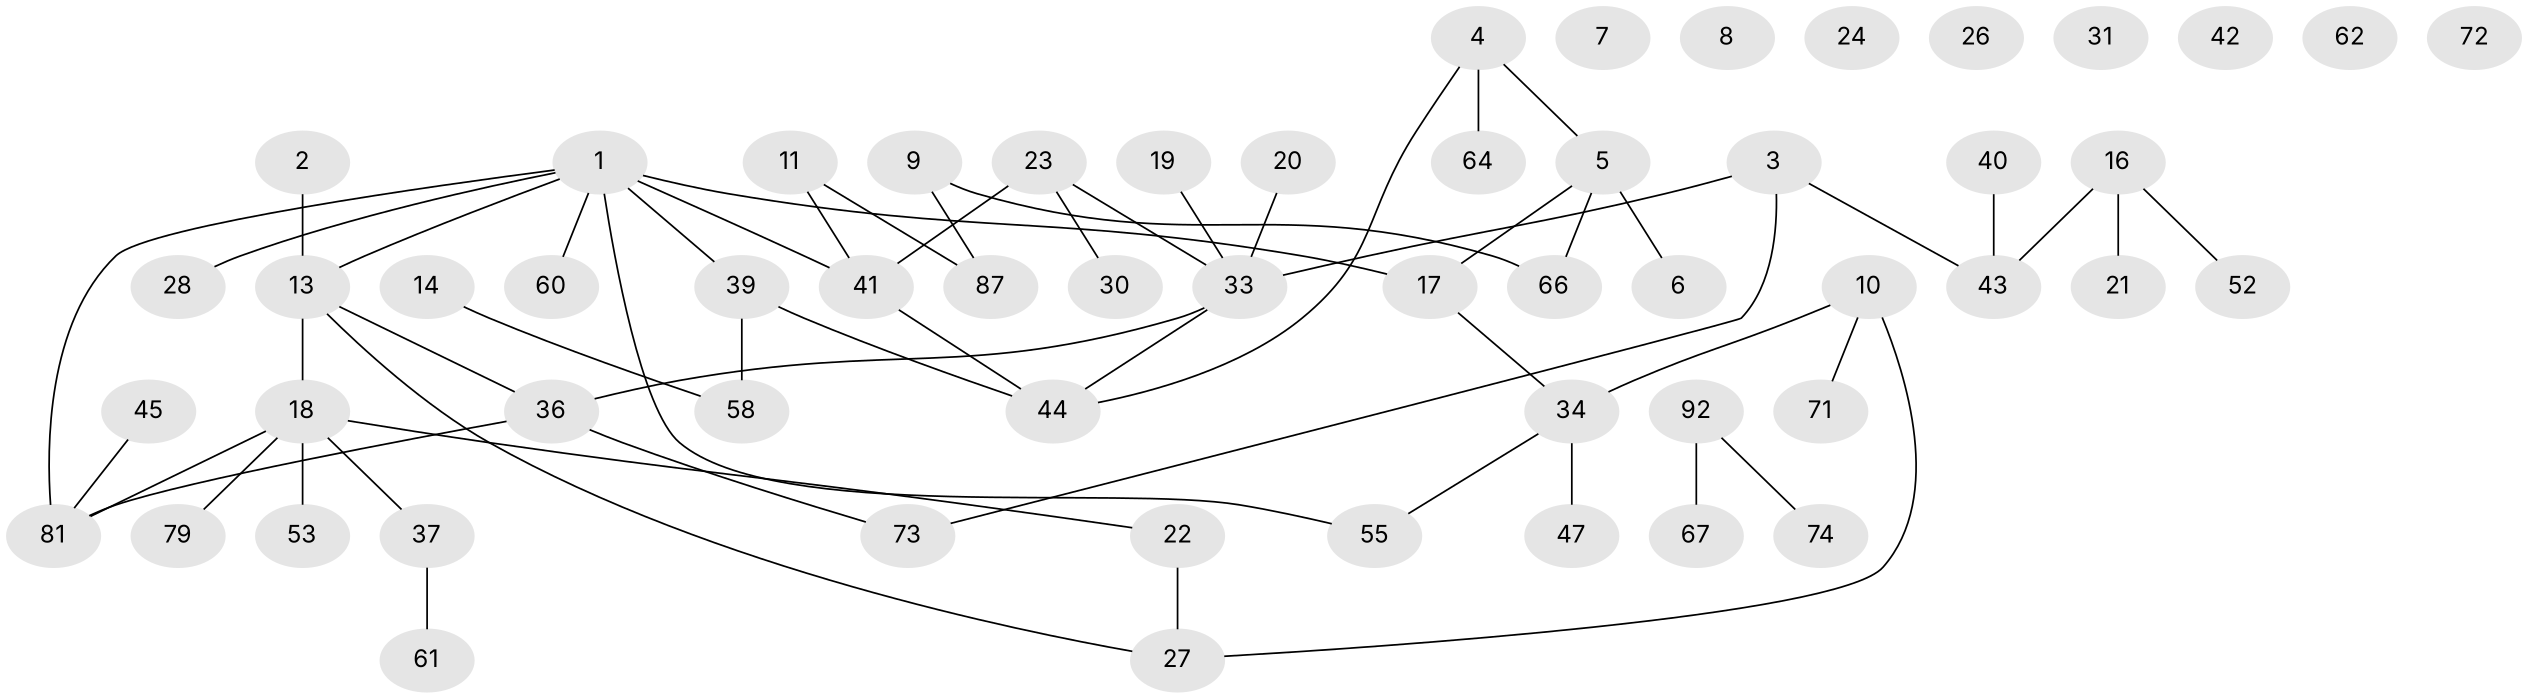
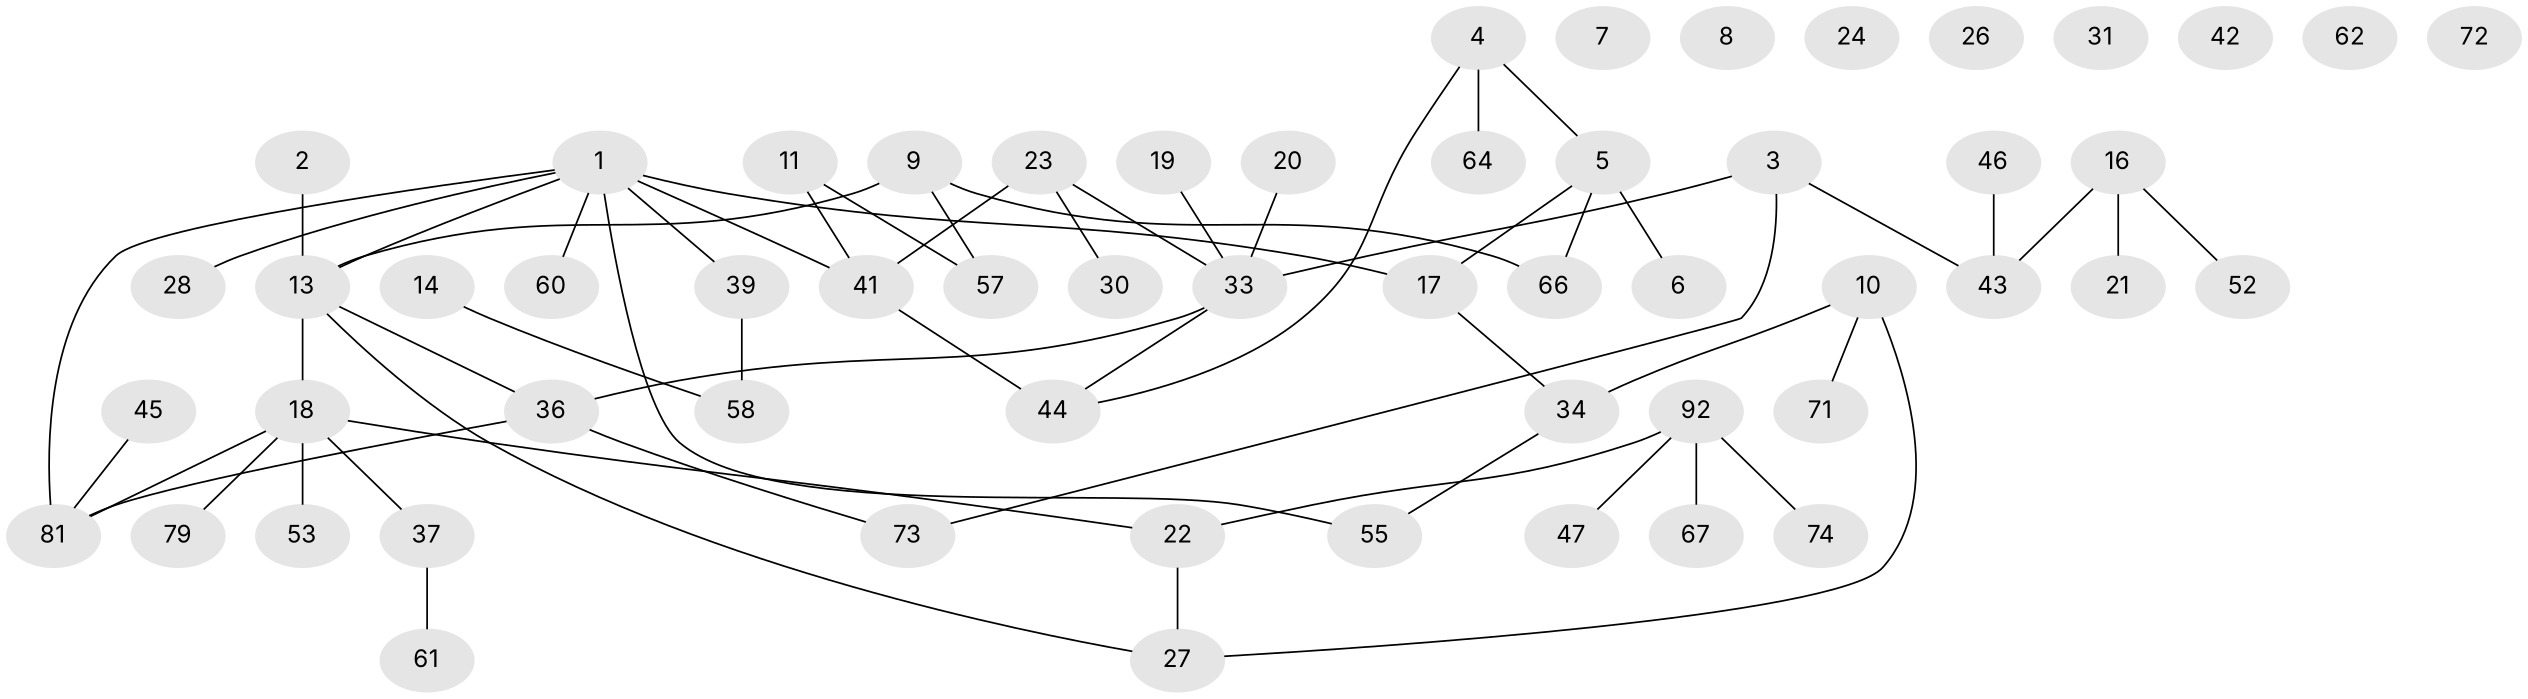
node "40": label "40" -> "46"
edge "9" -- "13": added
node "87": label "87" -> "57"
edge "39" -- "44": removed
edge "34" -- "47": now "92" -- "47"
edge "92" -- "22": added
